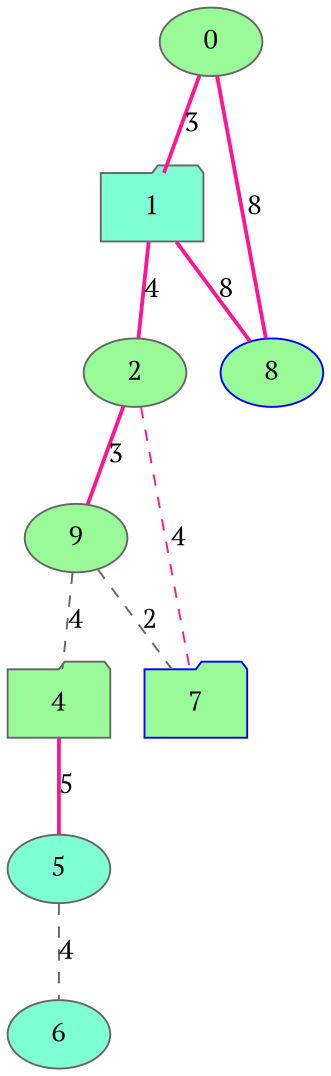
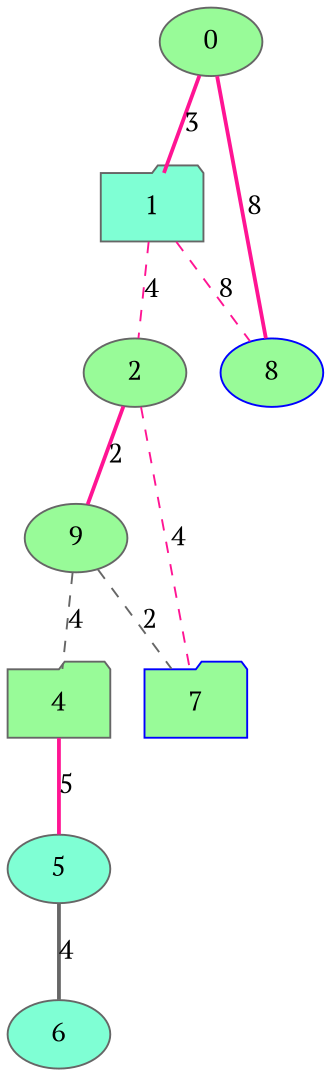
edge "1" -- "2": style bold -> dashed
edge "1" -- "8": style bold -> dashed
edge "2" -- "9": label "3" -> "2"
edge "5" -- "6": style dashed -> bold
